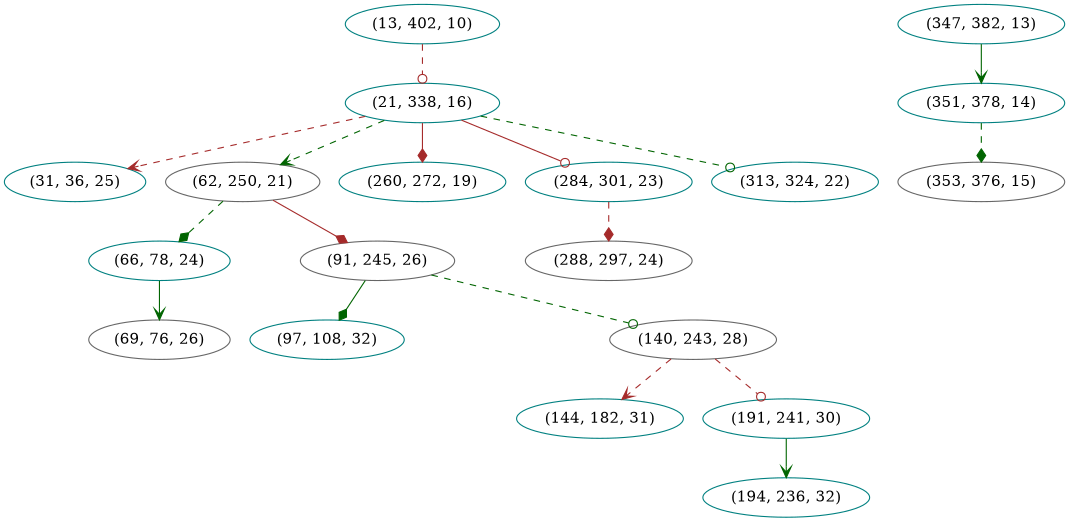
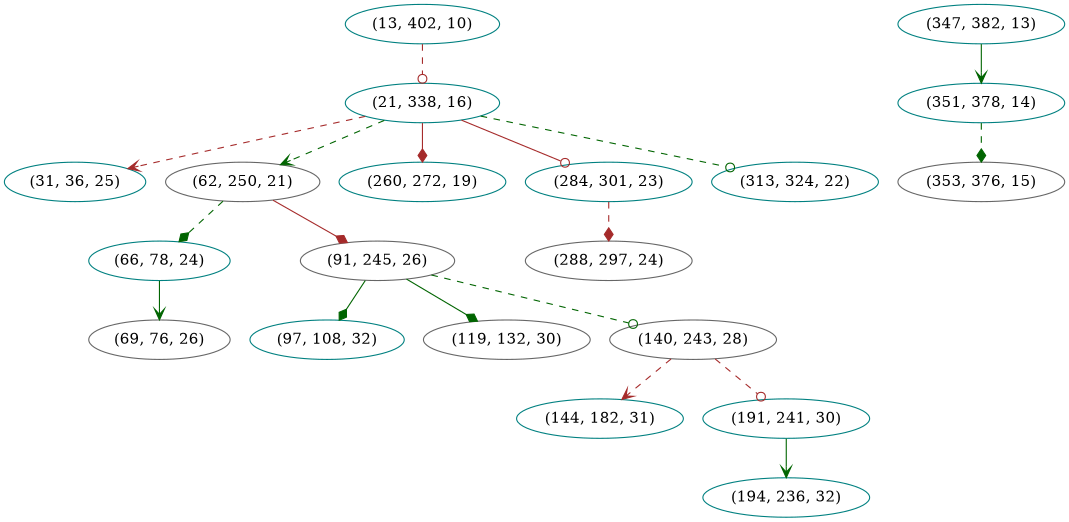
node "(119, 132, 30)": added
